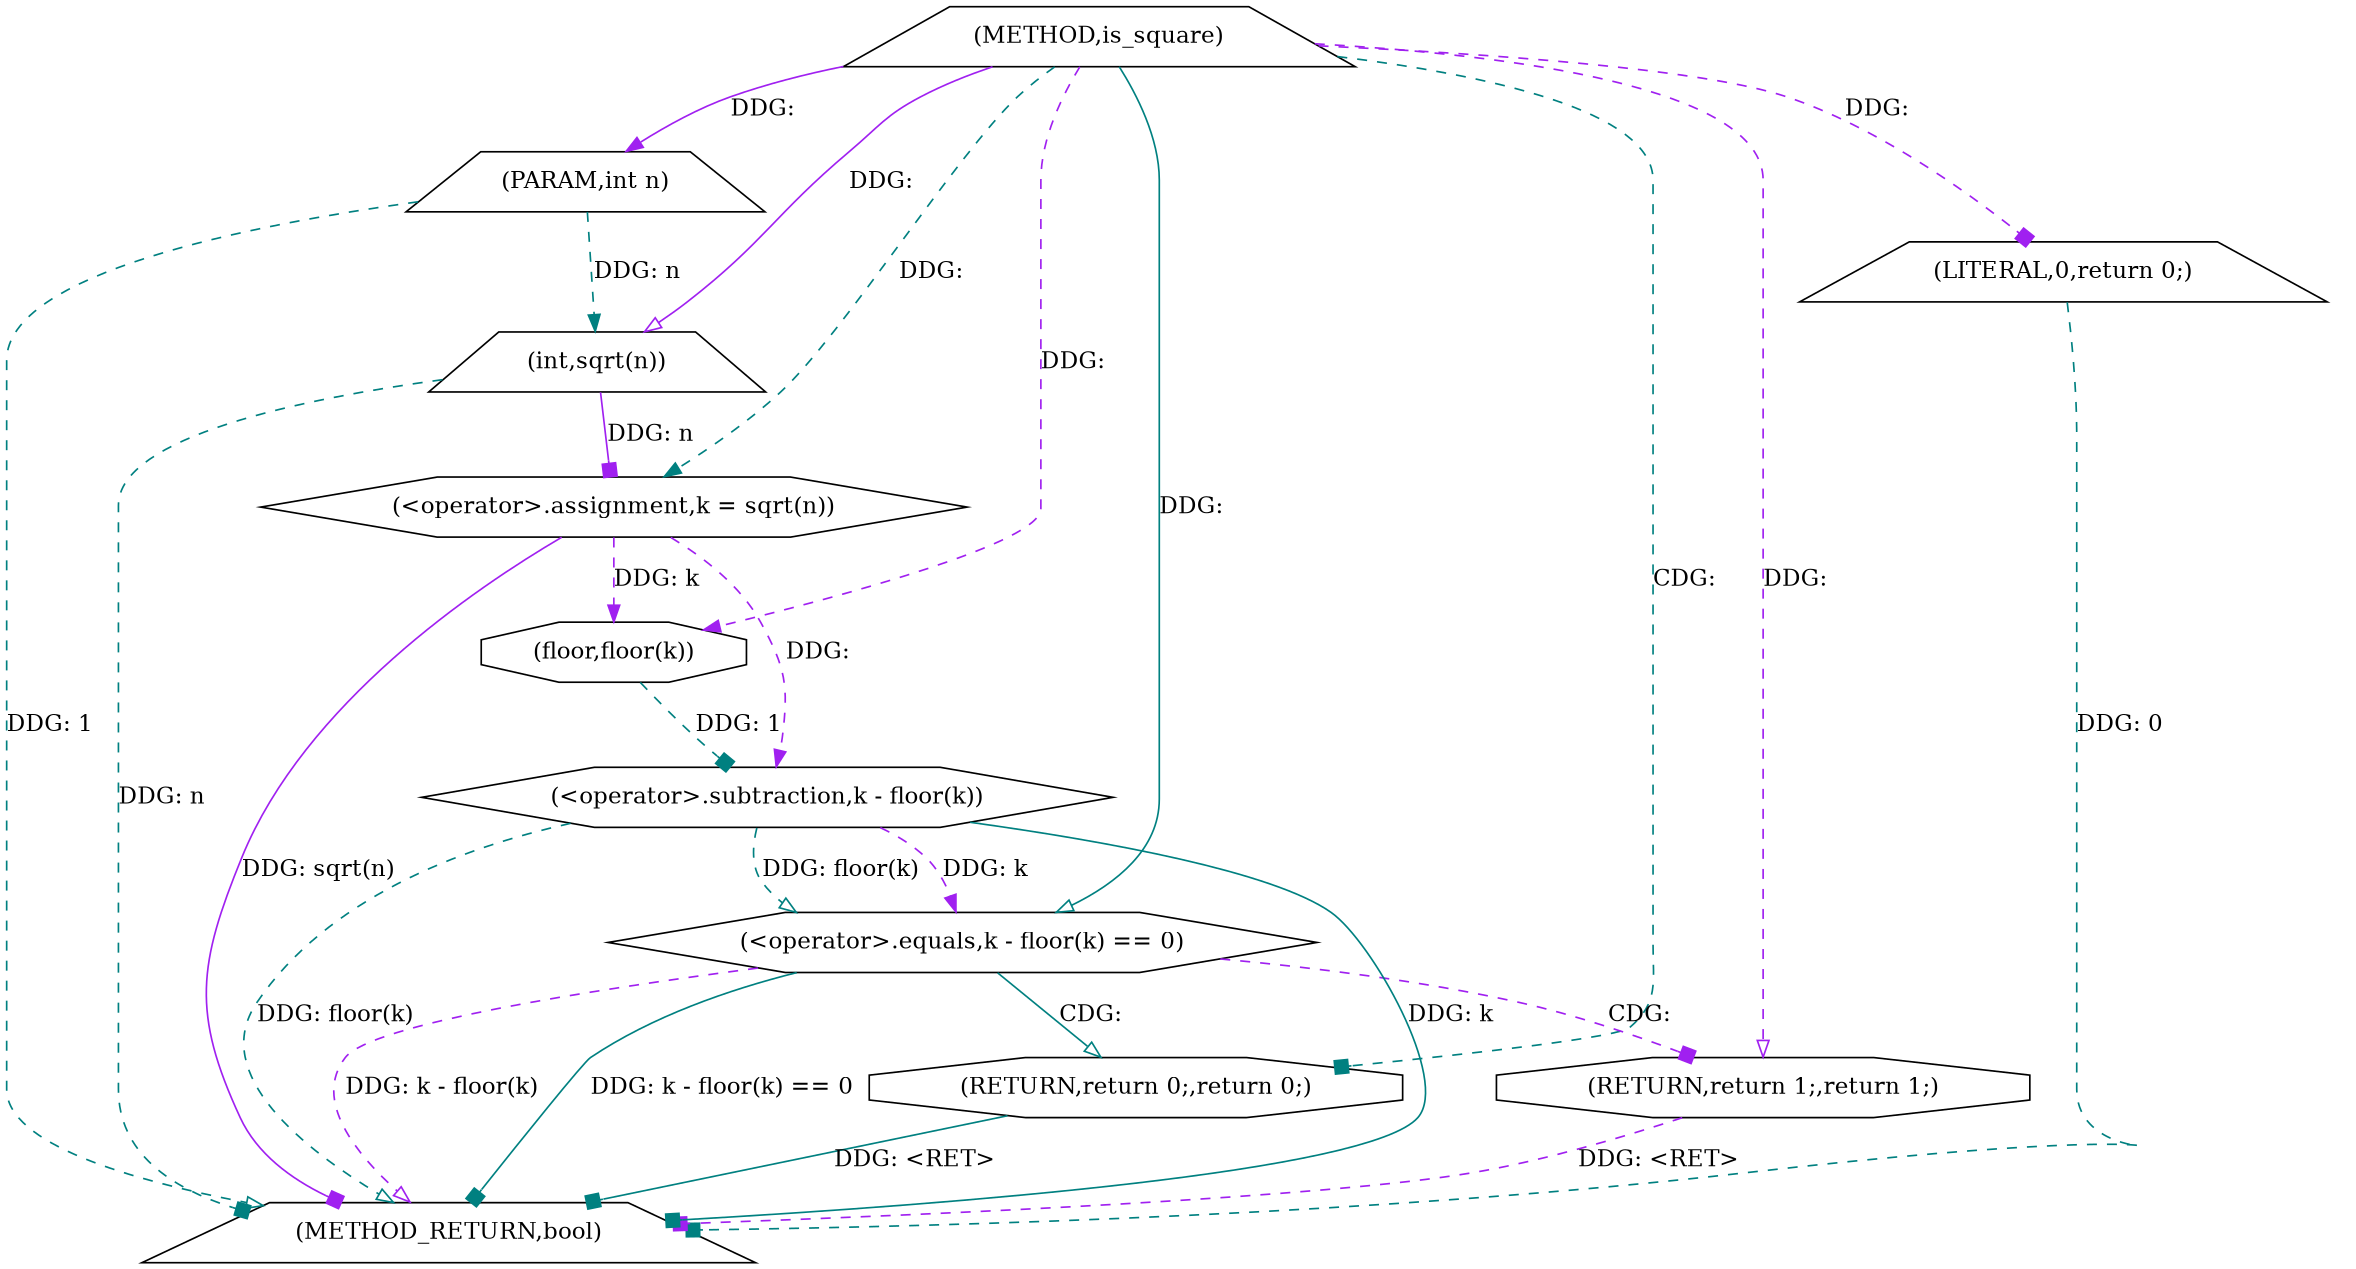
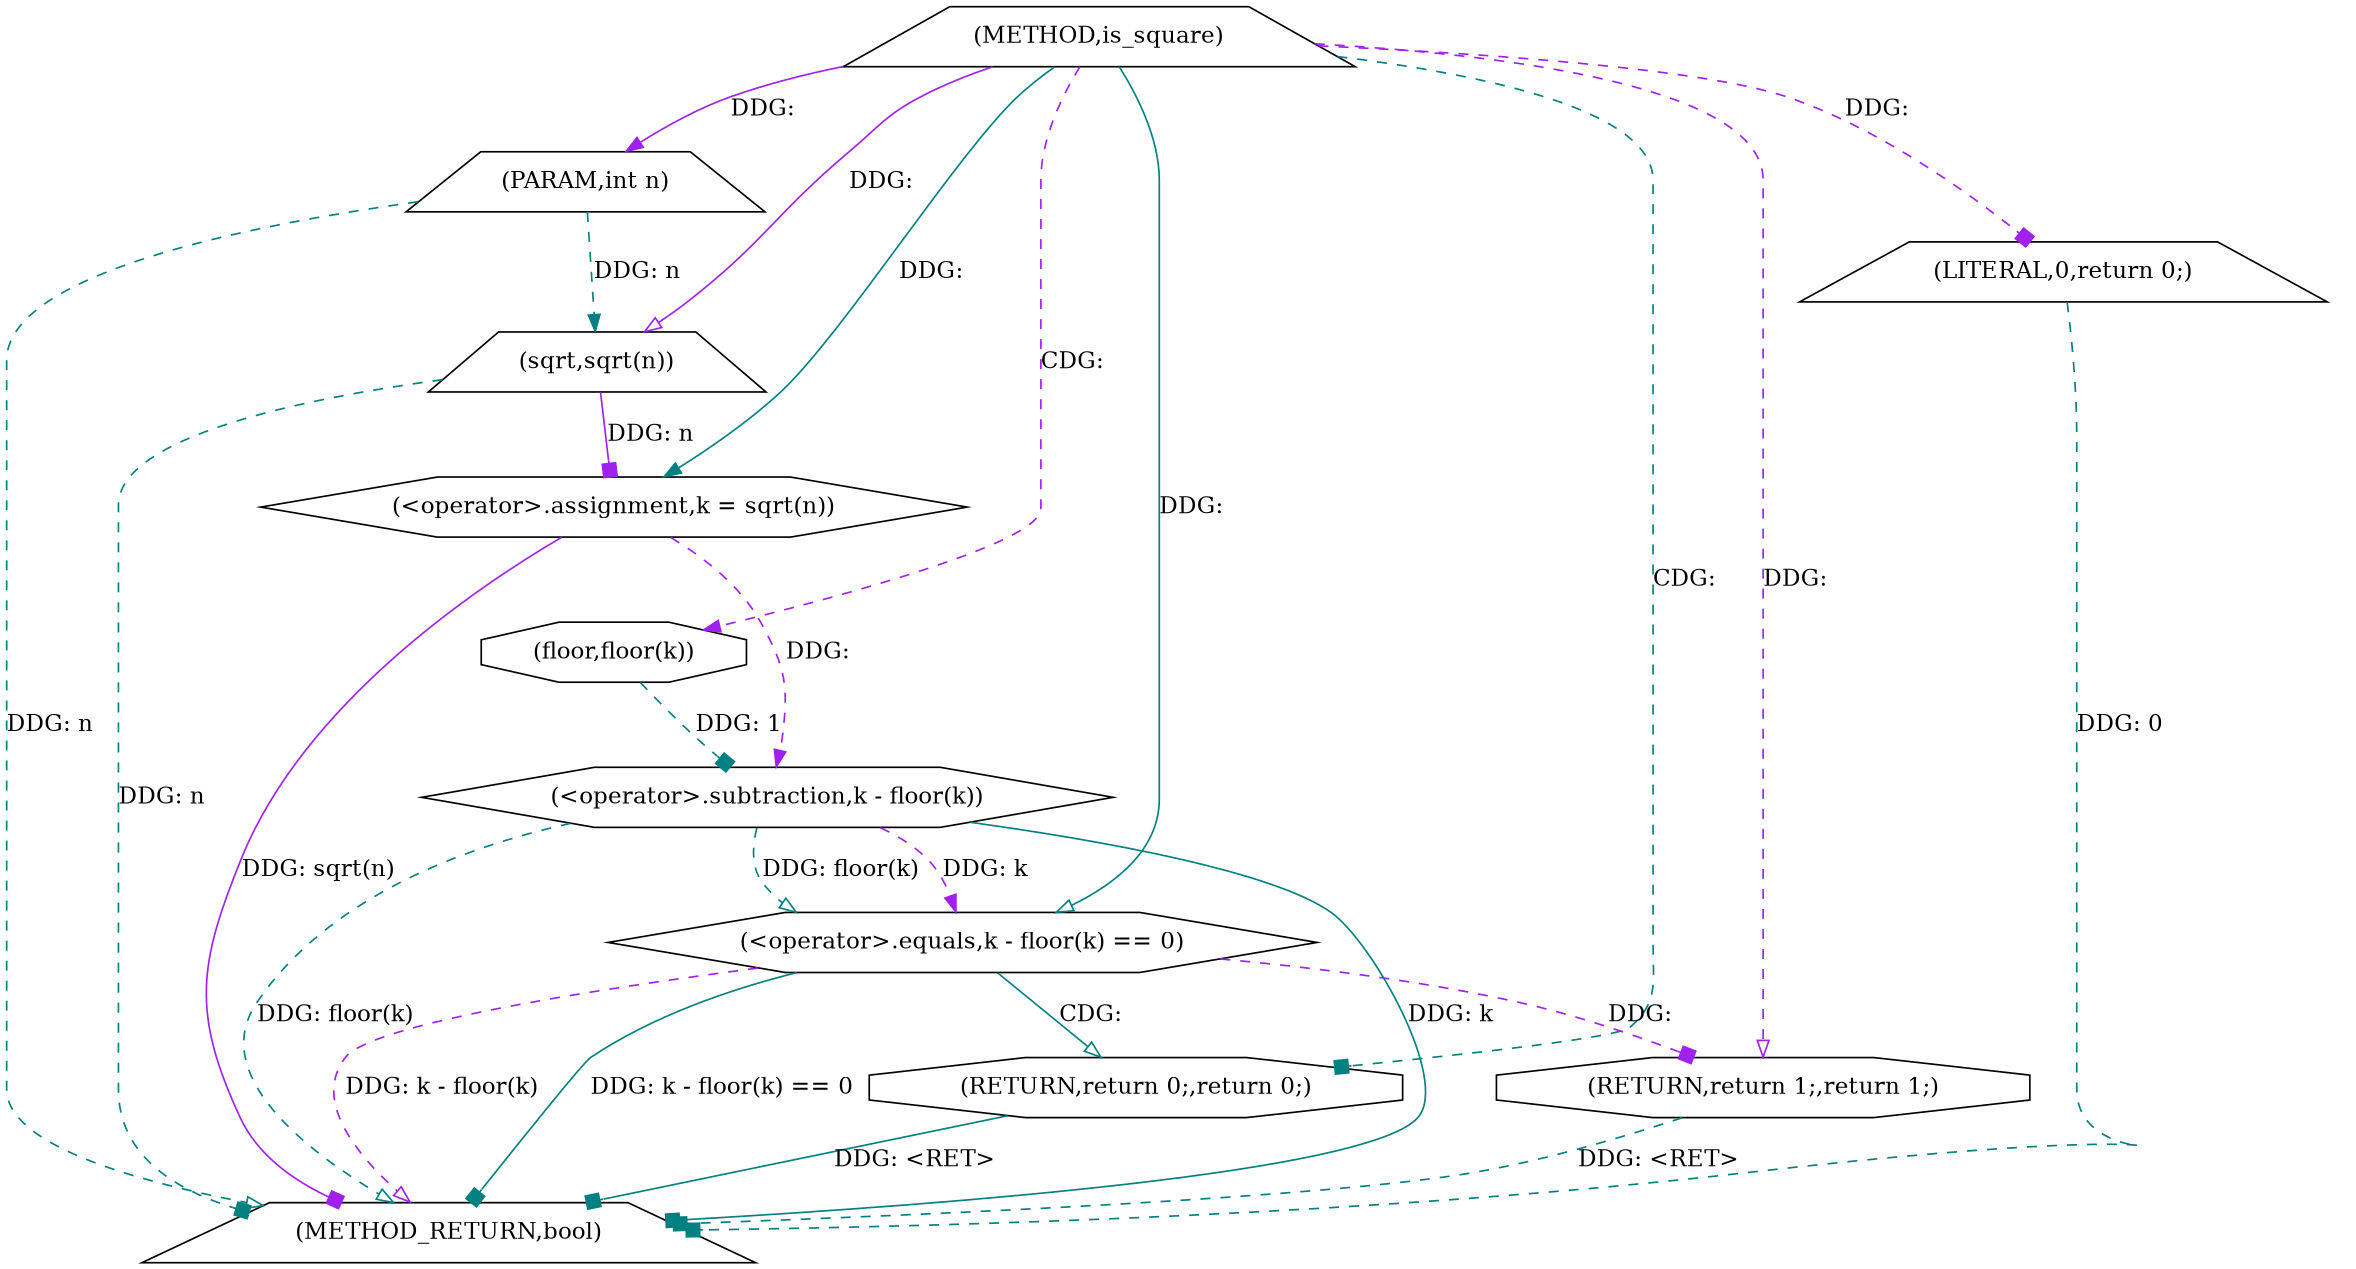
edge "(METHOD,is_square)" -> "(<operator>.assignment,k = sqrt(n))": style dashed -> solid
node "(int,sqrt(n))": label "(int,sqrt(n))" -> "(sqrt,sqrt(n))"
edge "(METHOD,is_square)" -> "(floor,floor(k))": label "DDG: " -> "CDG: "
edge "(<operator>.assignment,k = sqrt(n))" -> "(floor,floor(k))": removed, label "DDG: k"
edge "(PARAM,int n)" -> "(METHOD_RETURN,bool)": label "DDG: 1" -> "DDG: n"
edge "(<operator>.equals,k - floor(k) == 0)" -> "(RETURN,return 1;,return 1;)": label "CDG: " -> "DDG: "
edge "(RETURN,return 1;,return 1;)" -> "(METHOD_RETURN,bool)": color purple -> teal
